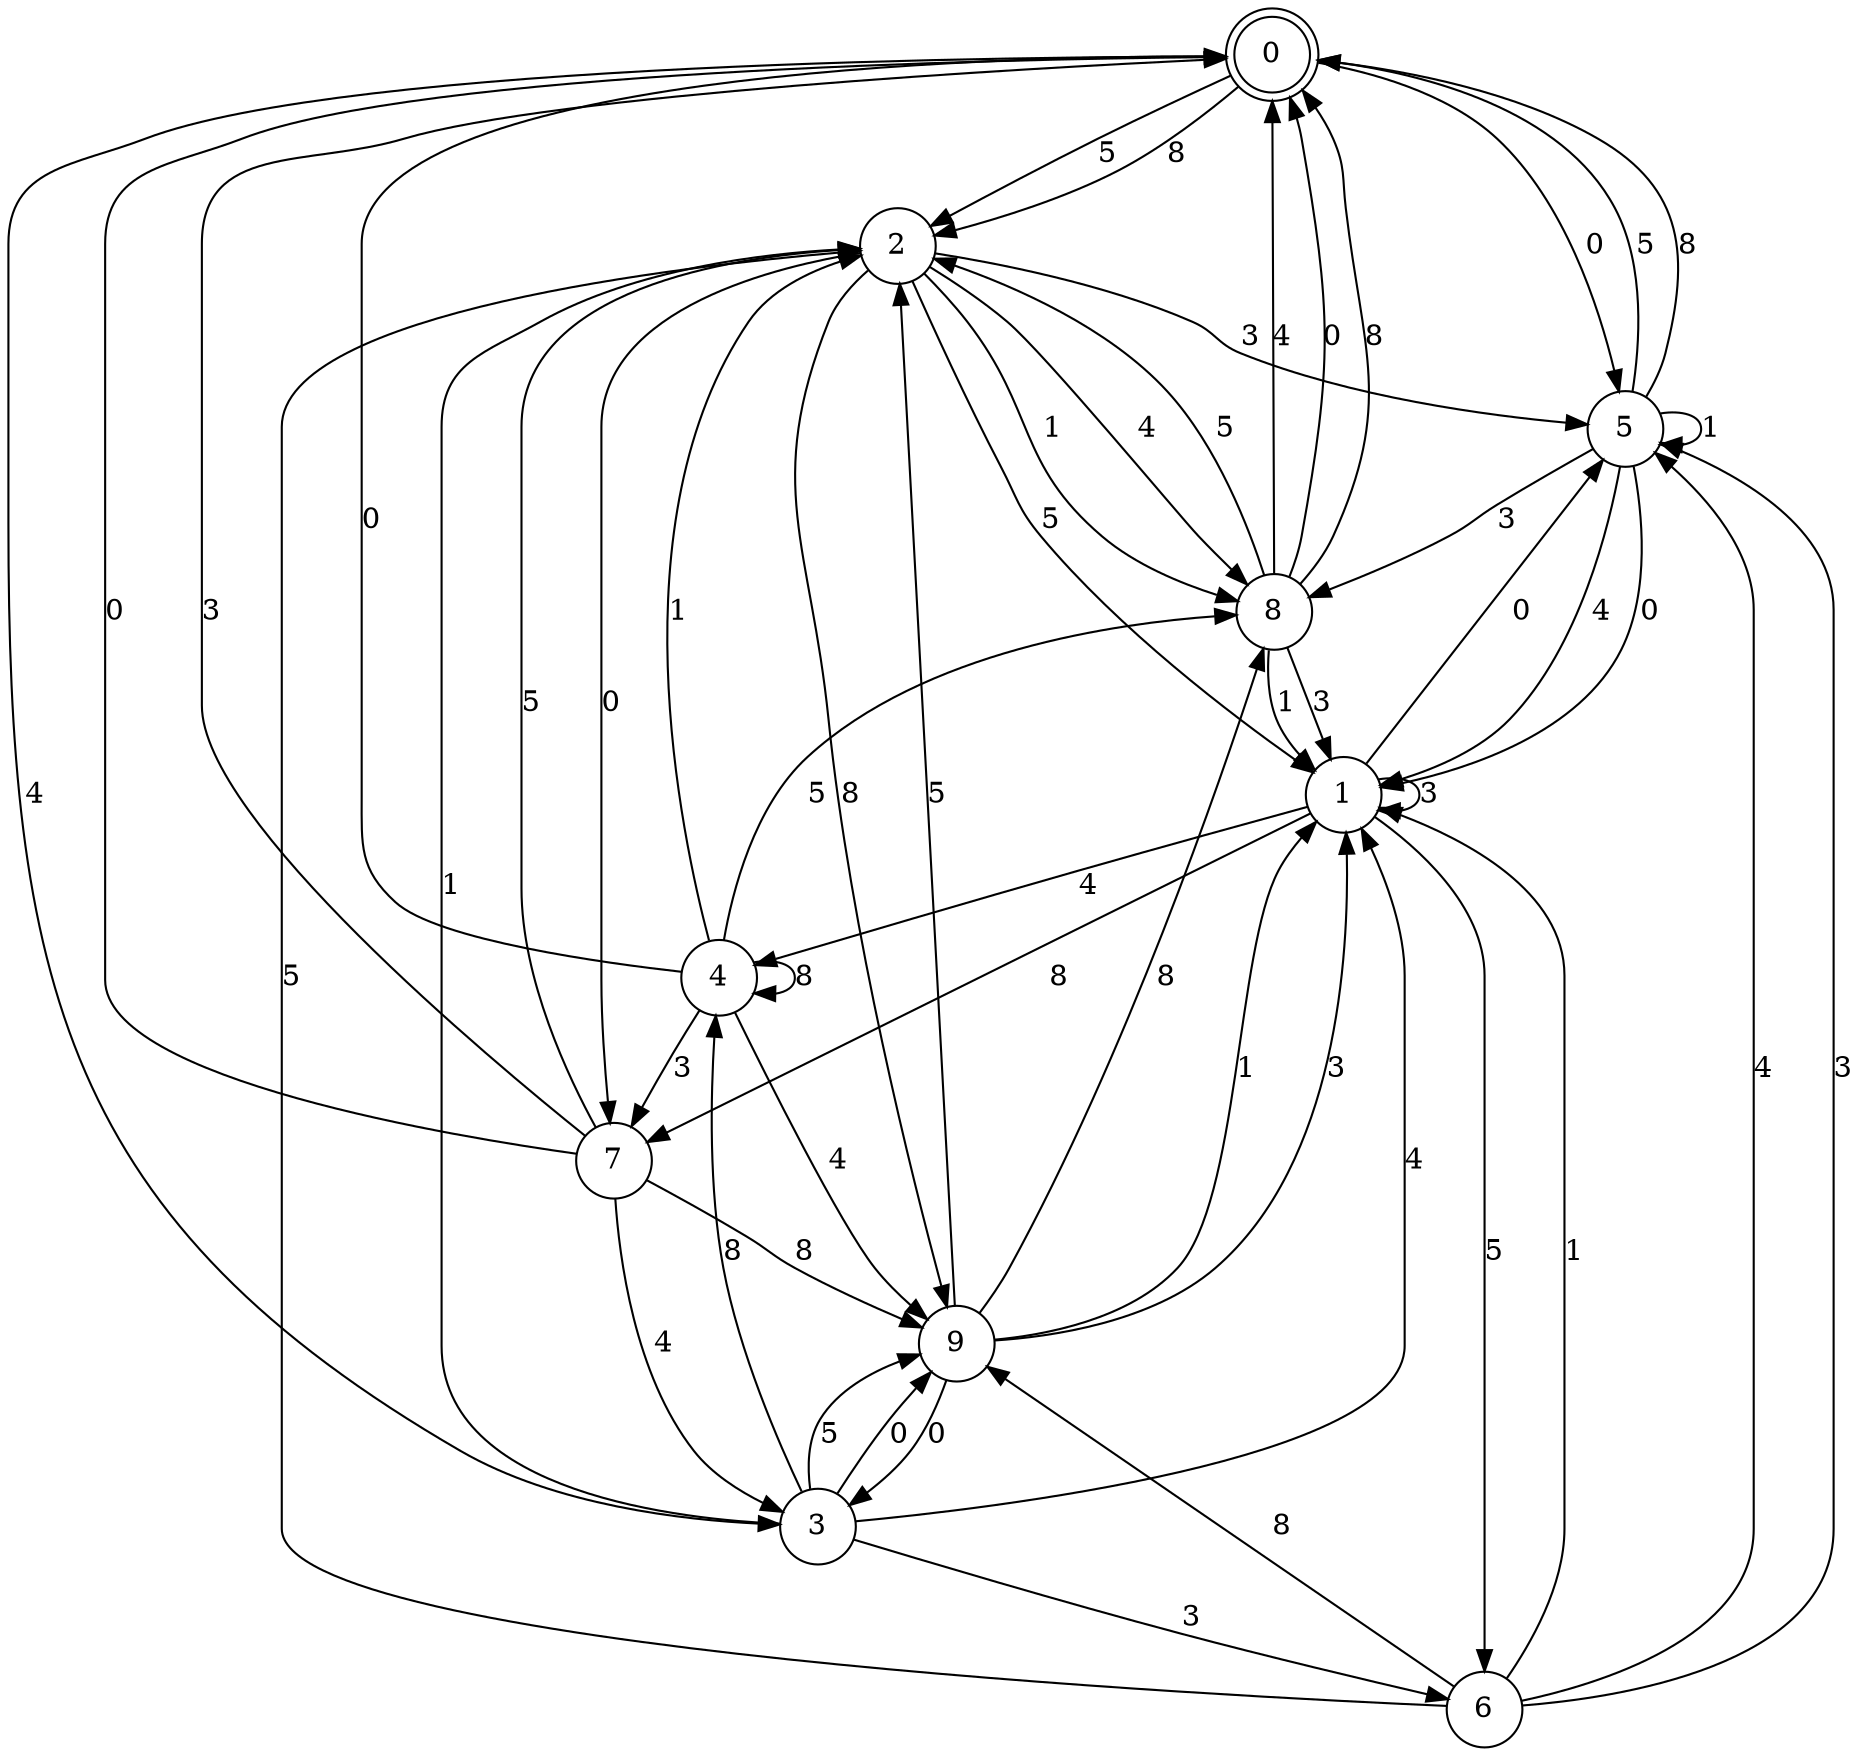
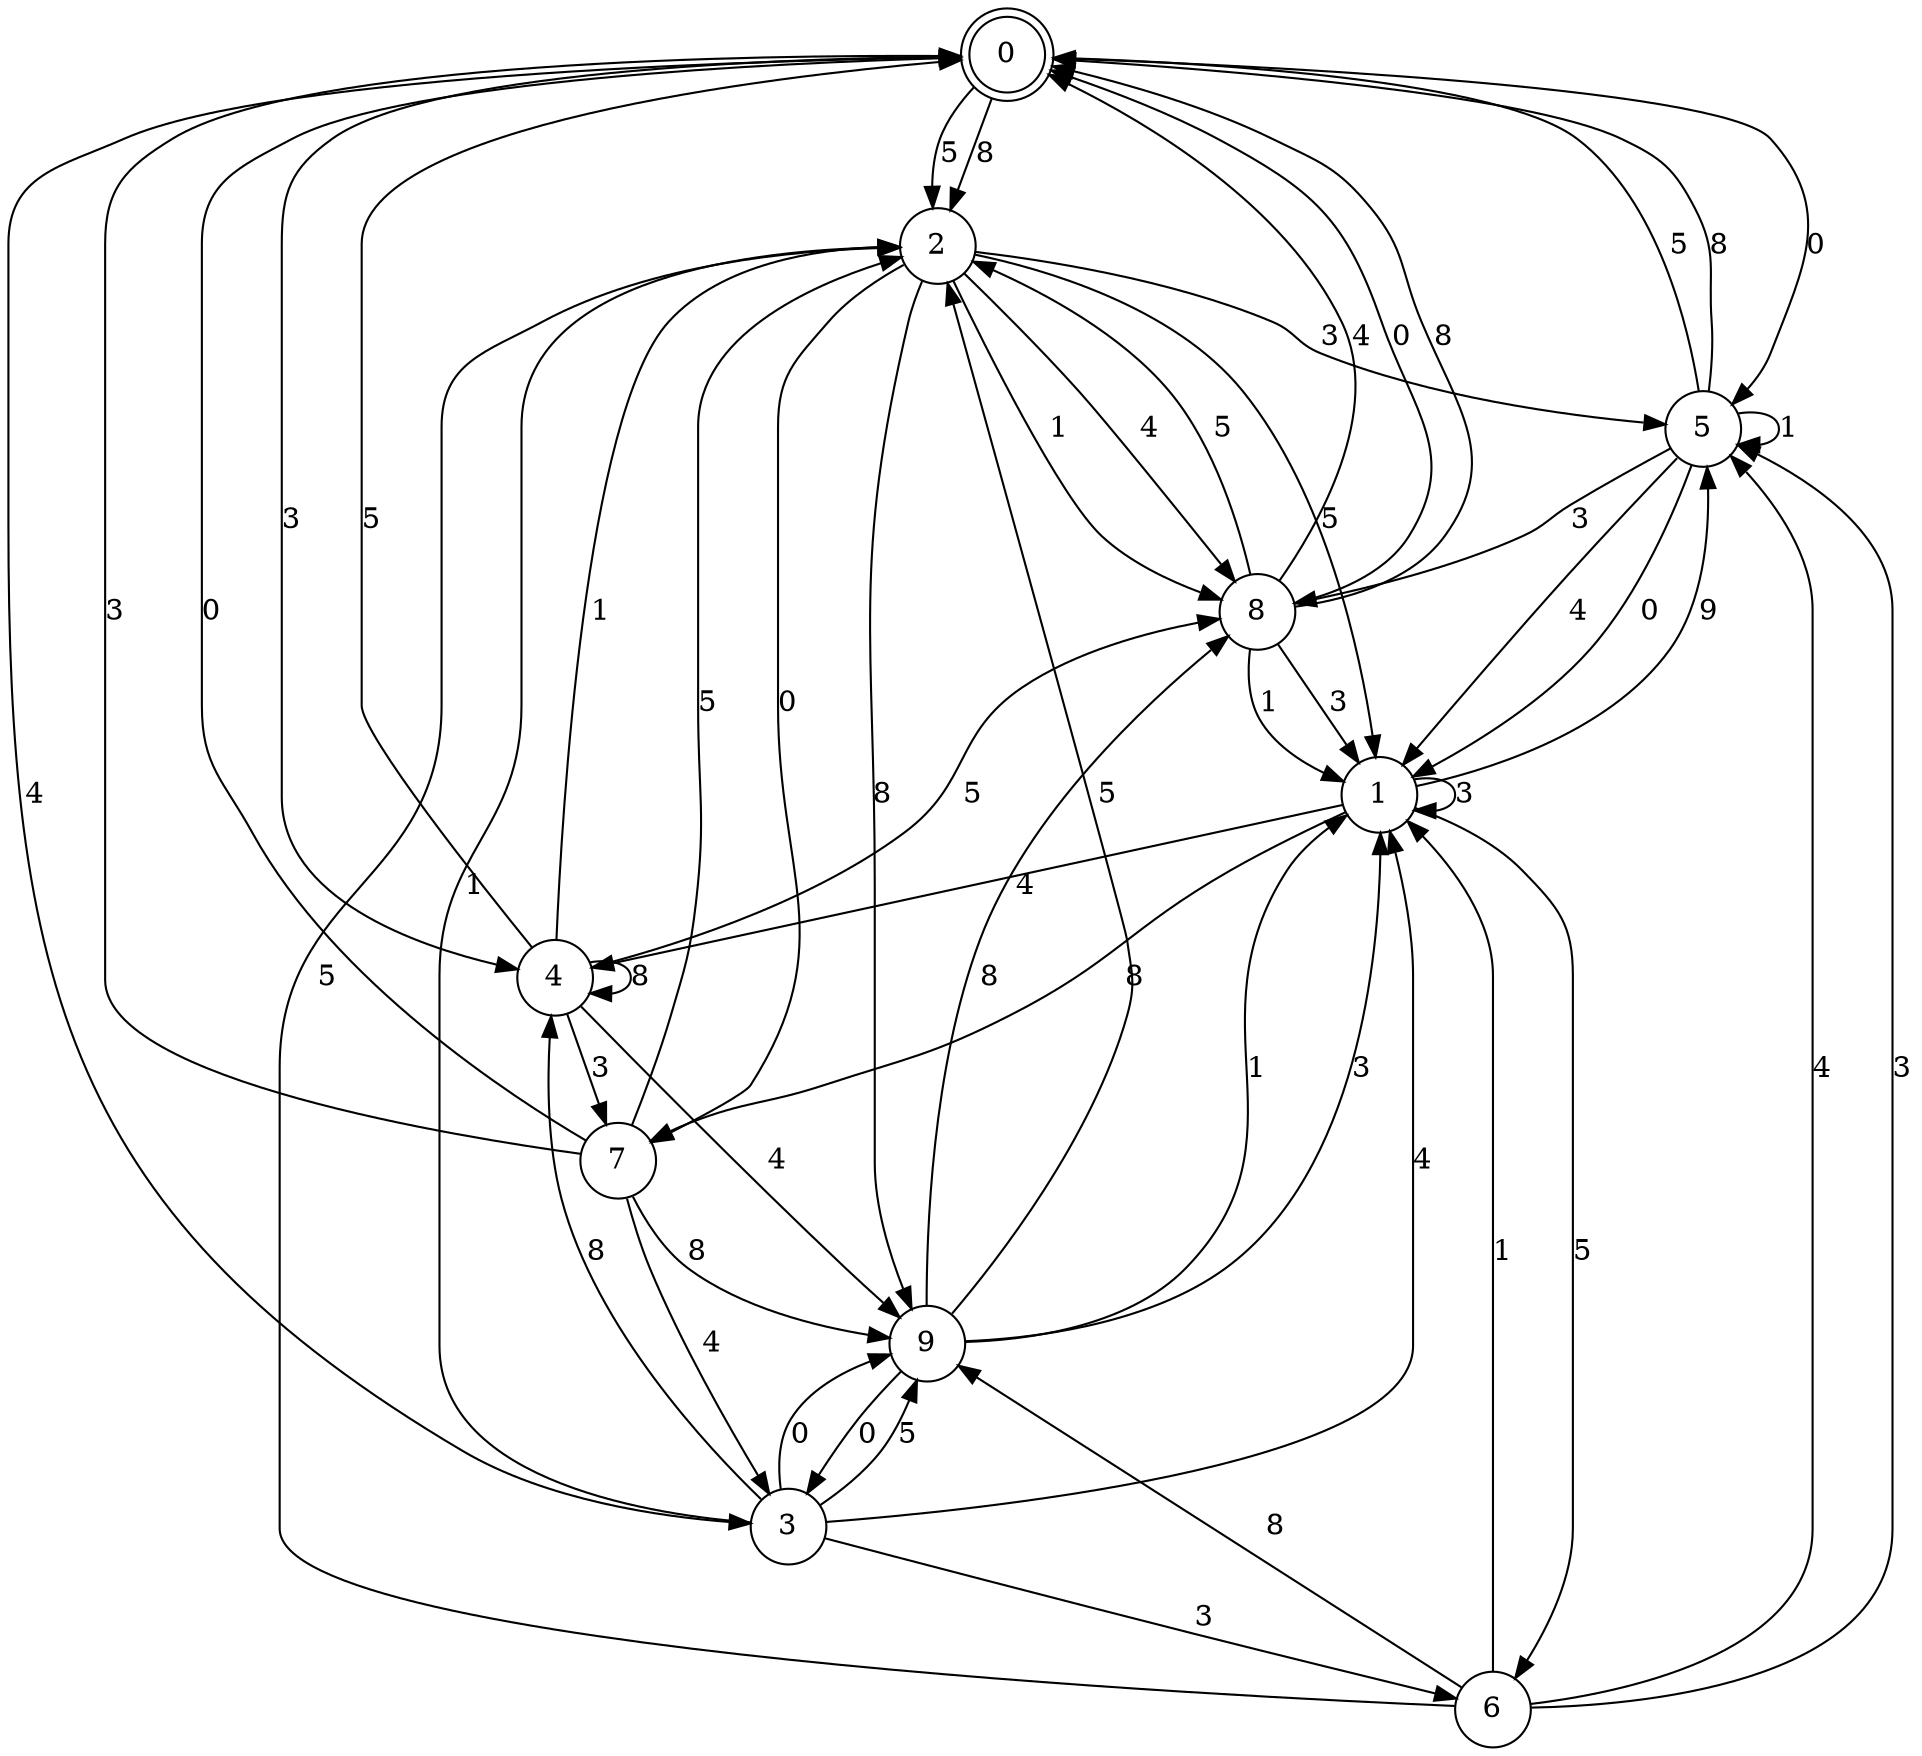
edge "0" -> "4": added, label "3"
edge "4" -> "0": label "0" -> "5"
edge "1" -> "5": label "0" -> "9"
